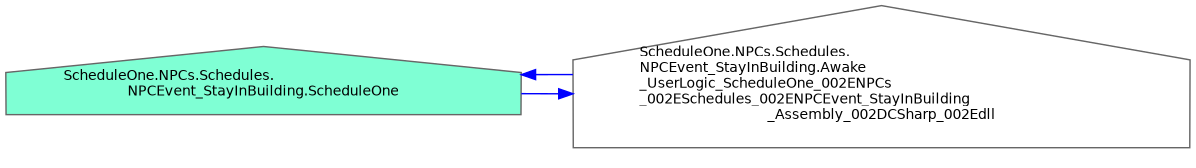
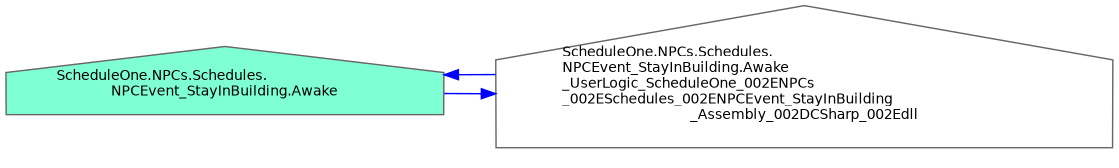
node "ScheduleOne.NPCs.Schedules. NPCEvent_StayInBuilding.ScheduleOne": label "ScheduleOne.NPCs.Schedules. NPCEvent_StayInBuilding.ScheduleOne" -> "ScheduleOne.NPCs.Schedules. NPCEvent_StayInBuilding.Awake"
